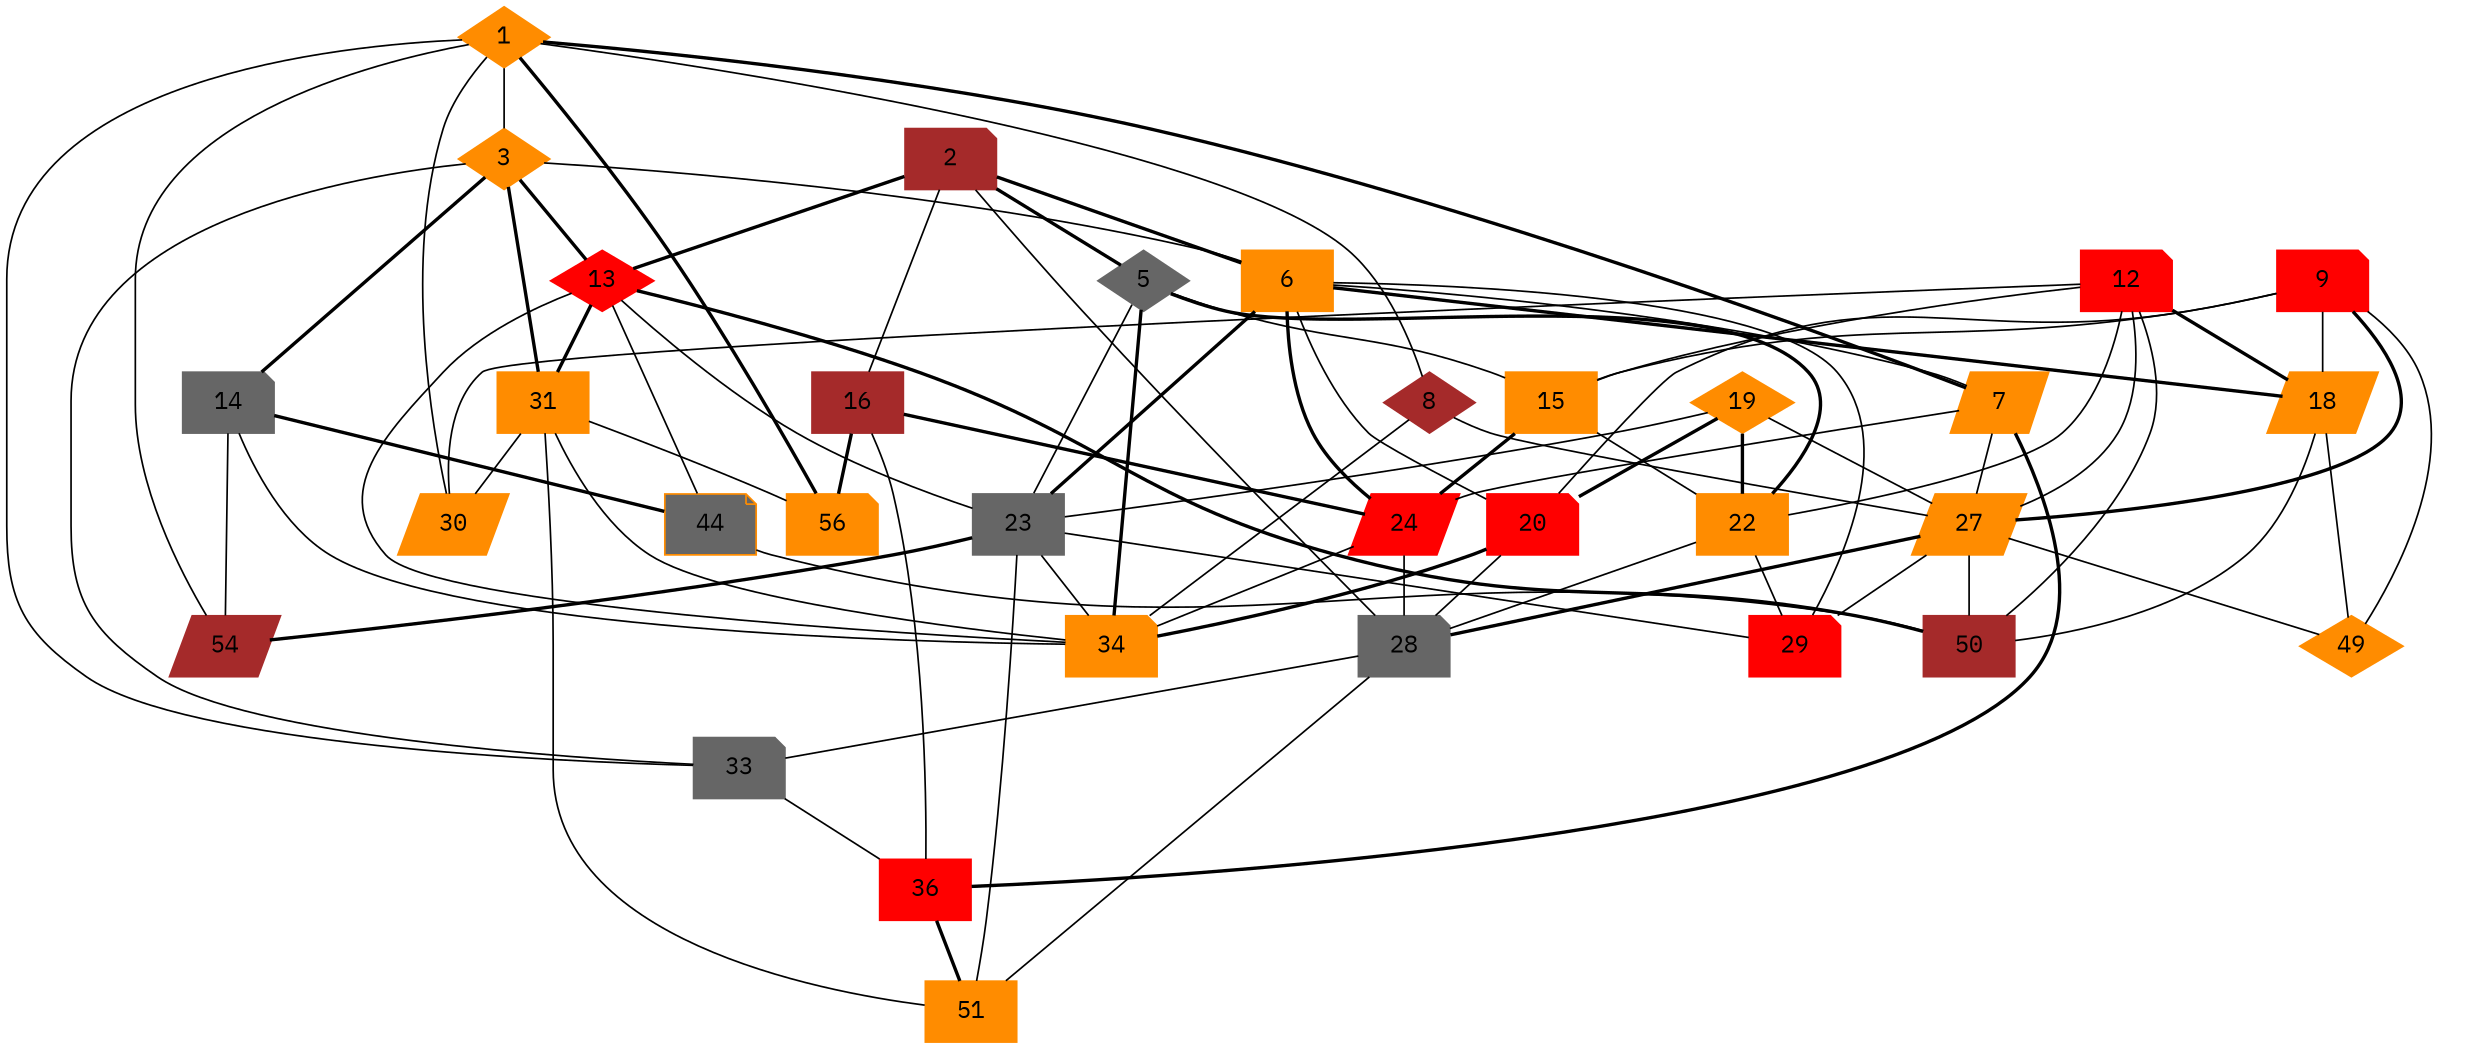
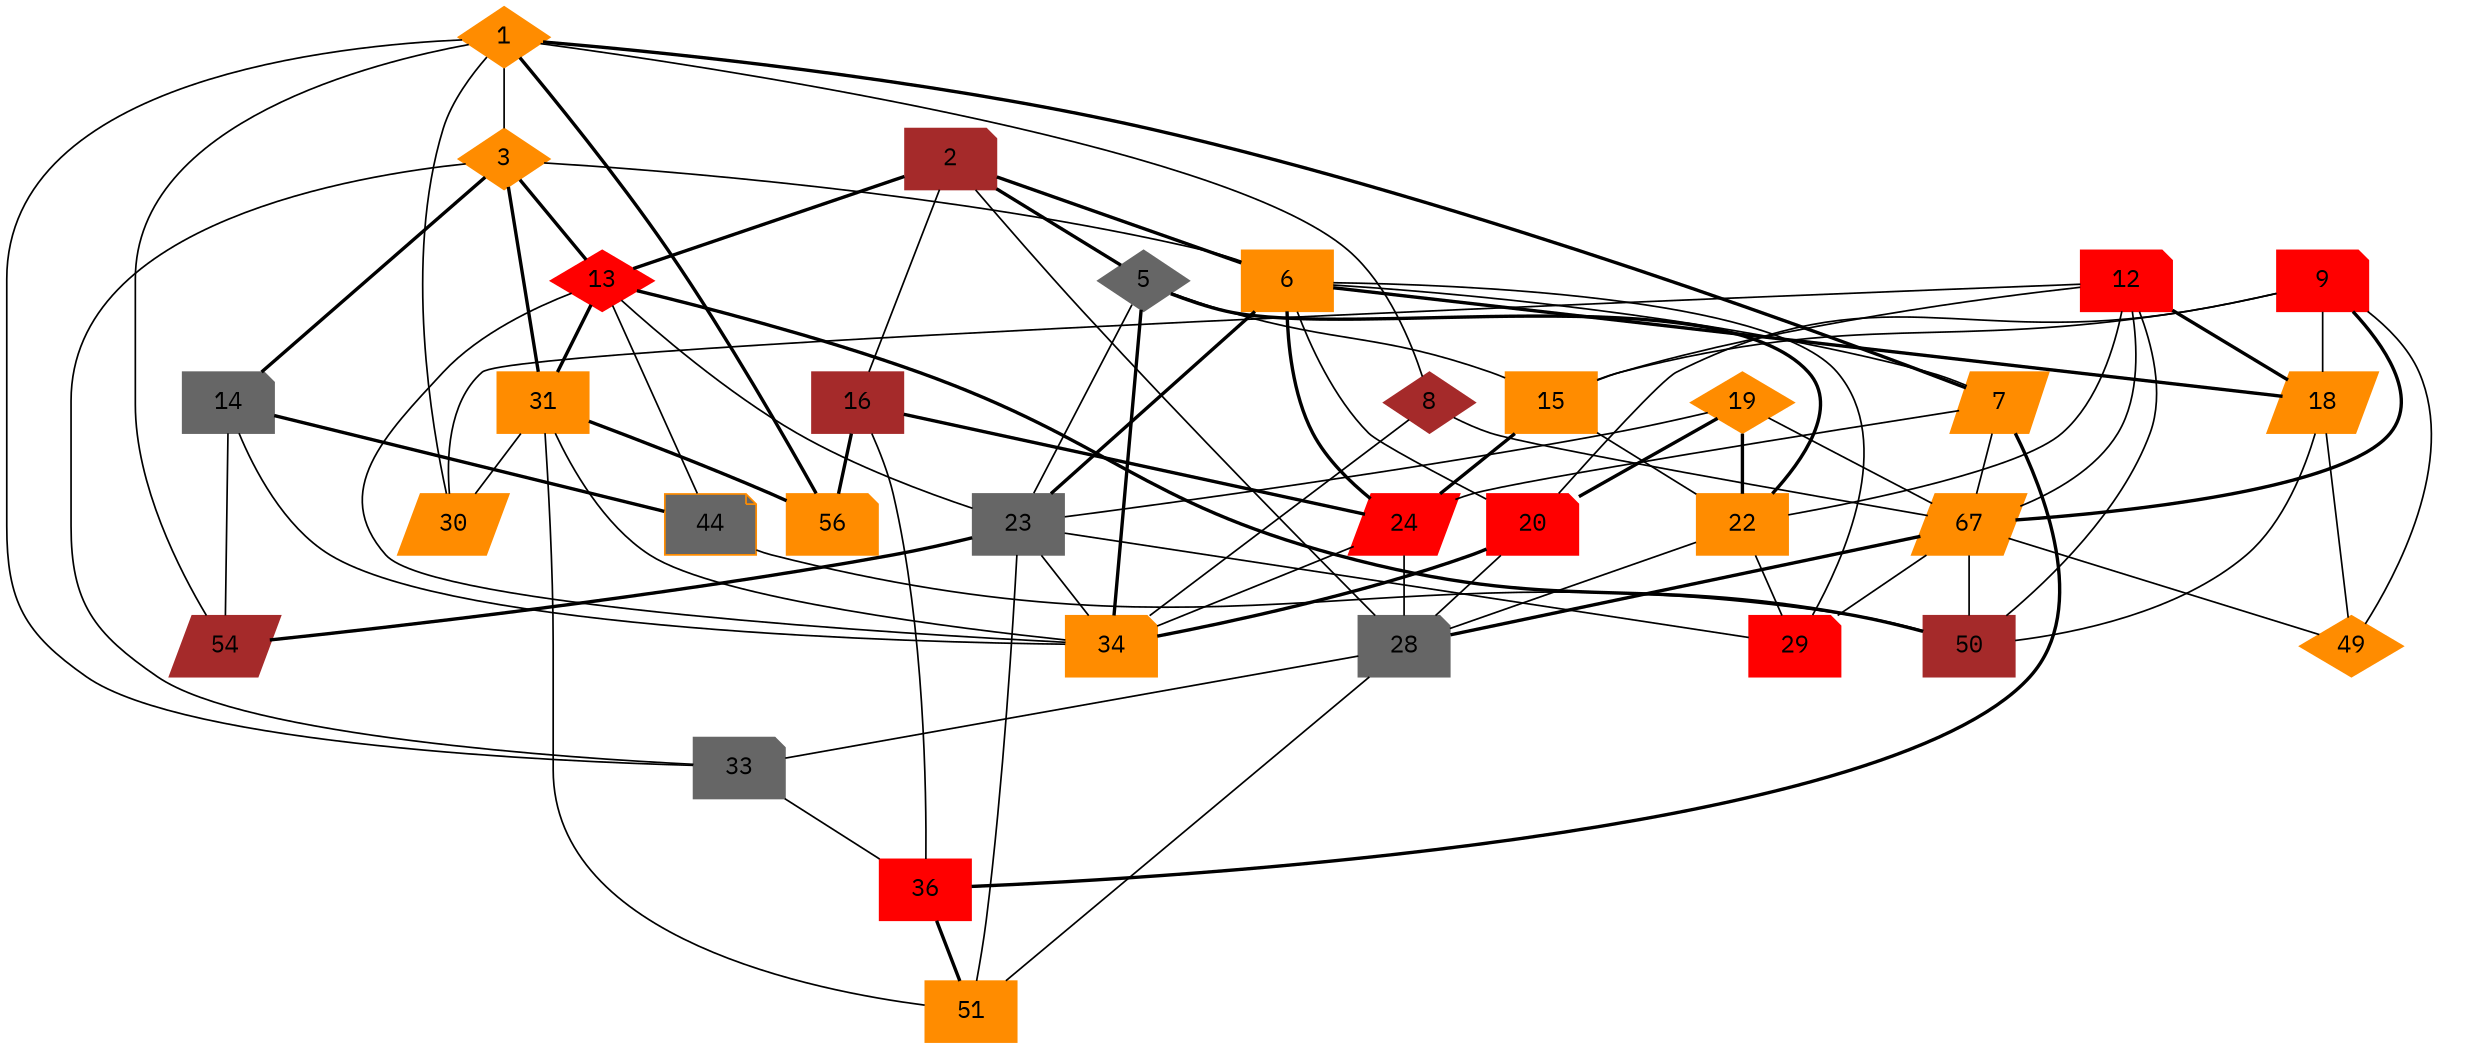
edge "31" -- "56": style solid -> bold
node "27": label "27" -> "67"
